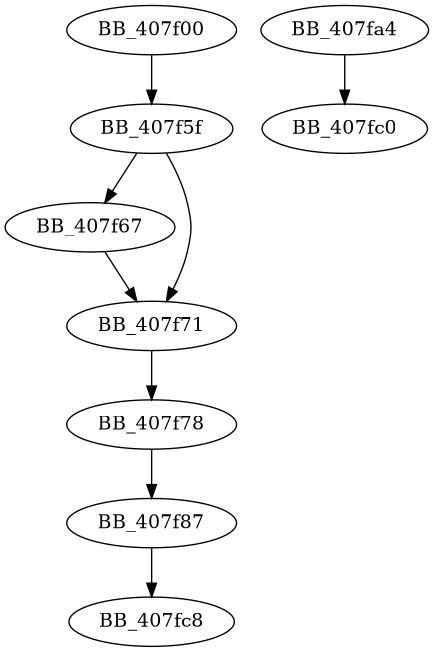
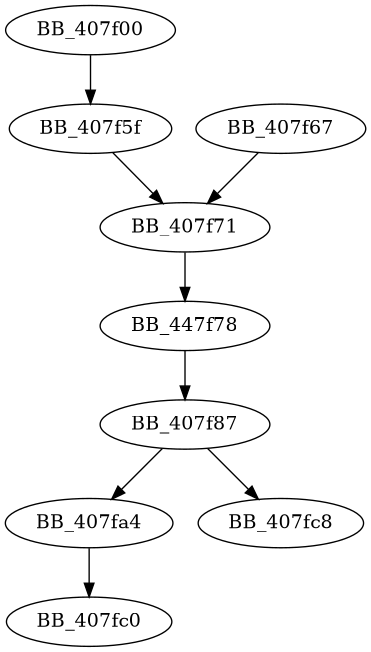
edge "BB_407f5f" -> "BB_407f67": removed
node "BB_407f78": label "BB_407f78" -> "BB_447f78"
edge "BB_407f87" -> "BB_407fa4": added
